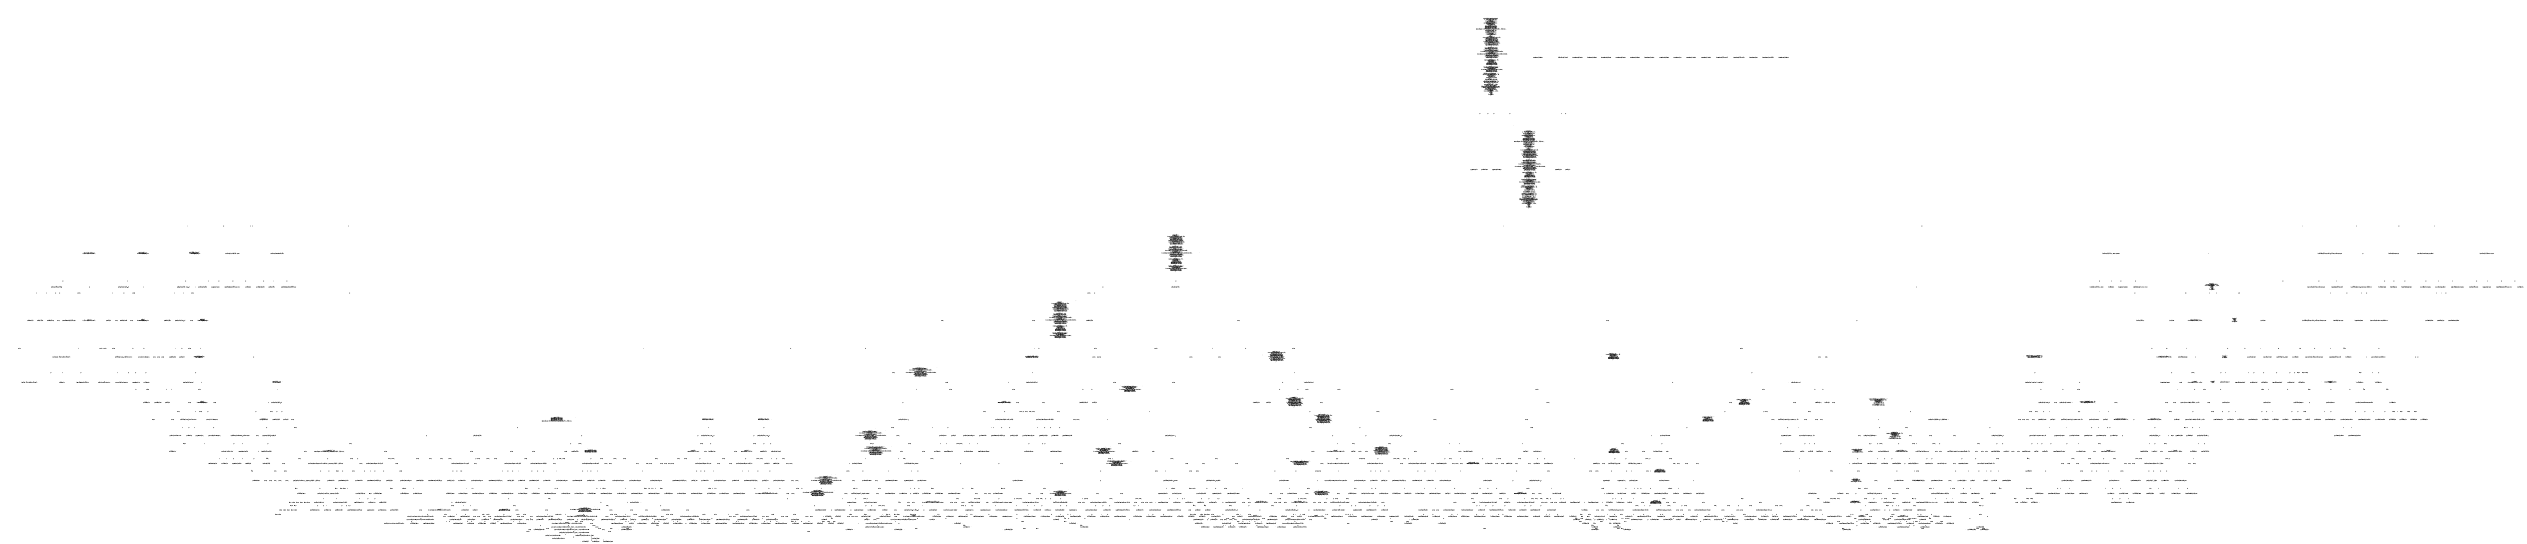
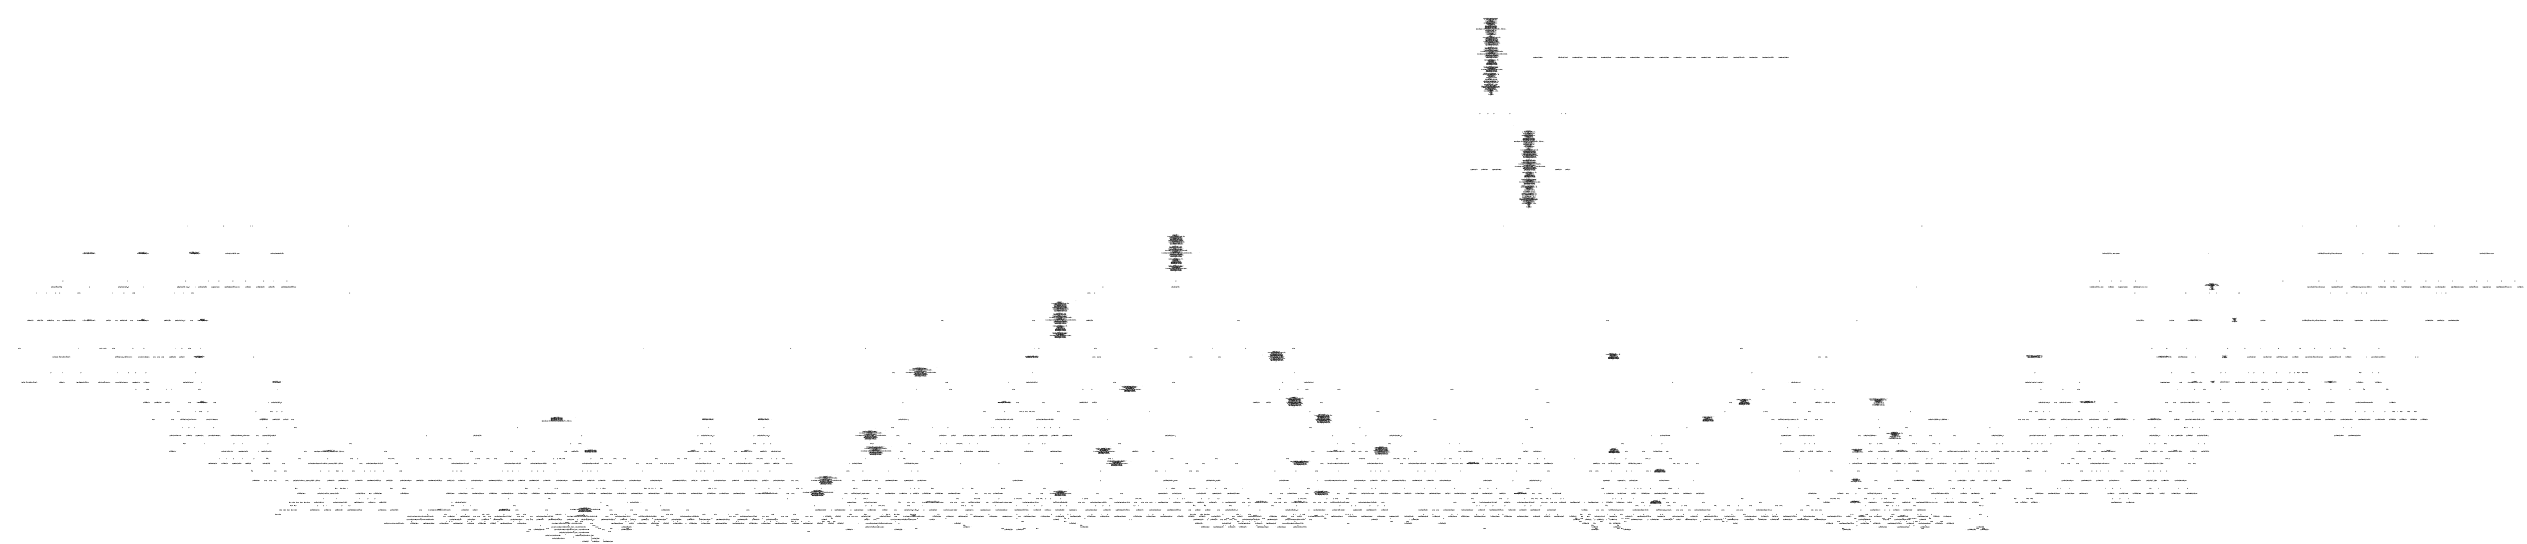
node "137:CtExecutableReferenceImpl@hasMoreTokens()": removed
node "123:CtExecutableReferenceImpl@hasMoreTokens()": removed
node "138:CtVirtualElement@setValue": added
edge "43:CtBinaryOperatorImpl@doclet.getName() == null" -> "48:CtFieldReadImpl@doclet": removed, label "Control Dep"
node "23:CtVirtualElement@createArgument": removed
node "26:CtTypeAccessImpl@System": removed
edge "52:CtInvocationImpl@doclet.getParams()" -> "58:CtVariableReadImpl@param": now "52:CtInvocationImpl@e.hasMoreElements()" -> "58:CtVariableReadImpl@param"
node "125:CtVirtualElement@endsWith": added
node "87:CtVirtualElement@createArgument": added
node "115:CtVariableReadImpl@title": added
